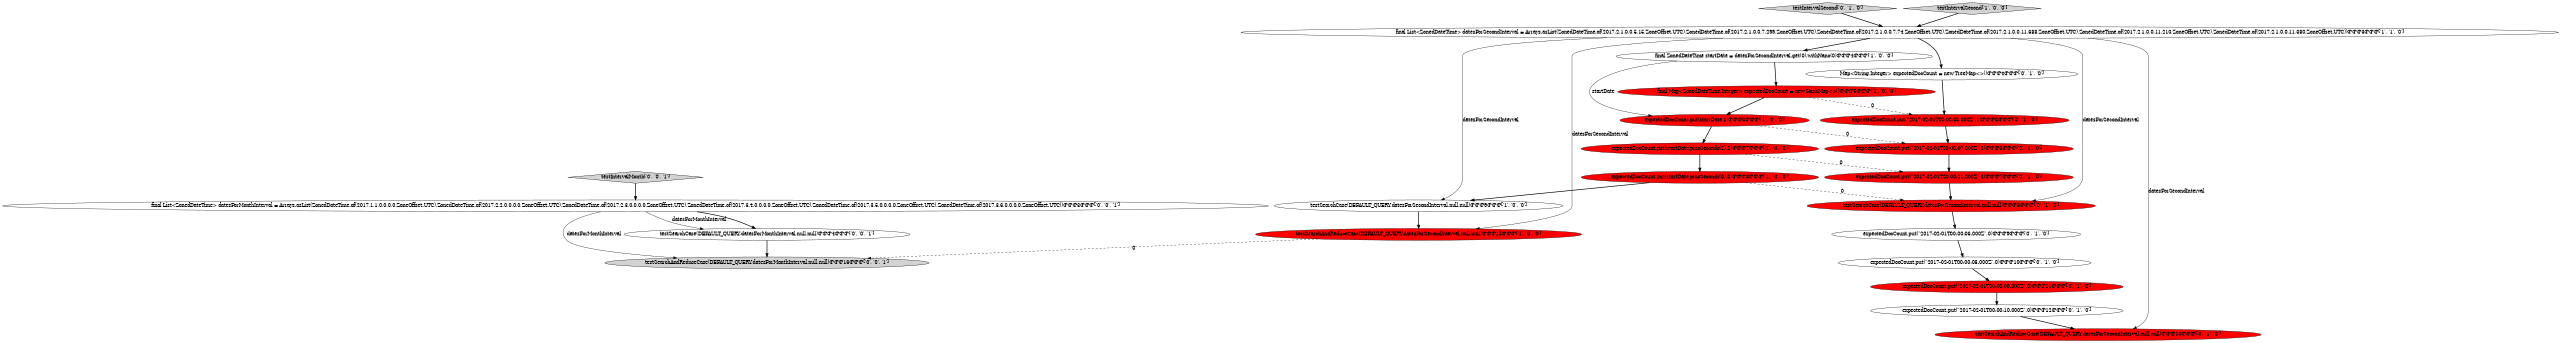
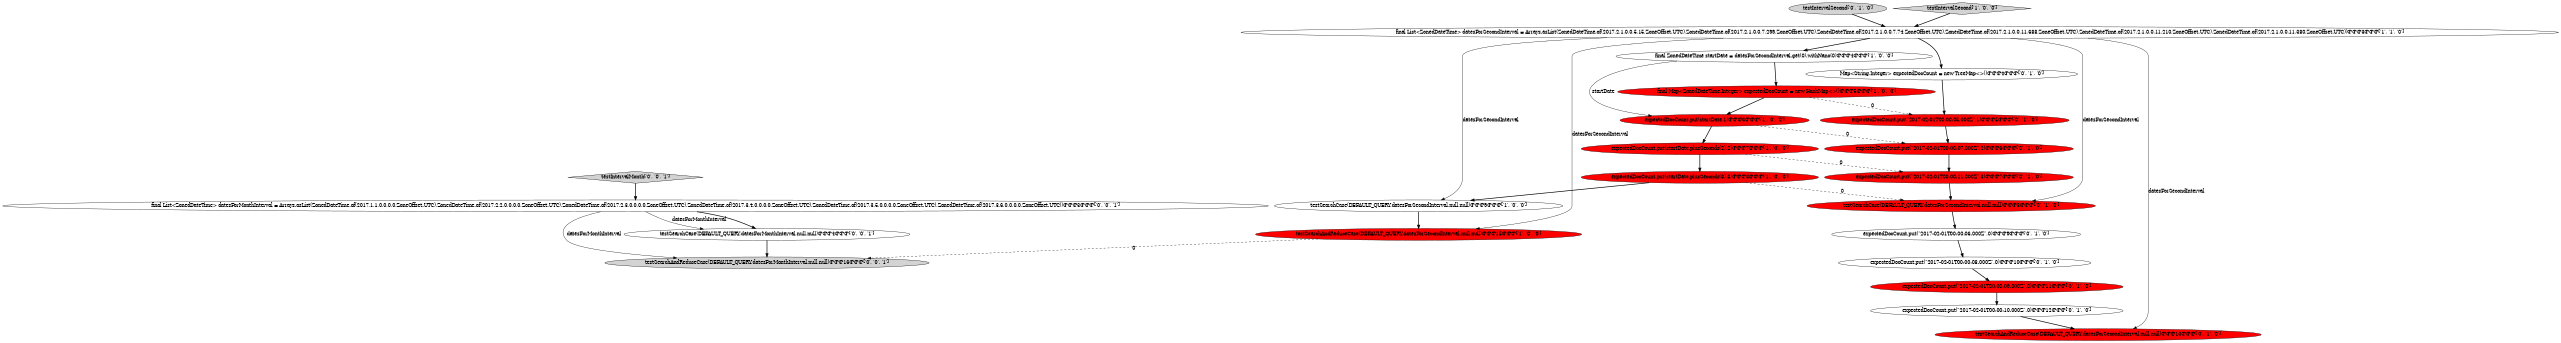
node "testIntervalSecond['0', '1', '0']": shape diamond -> ellipse
